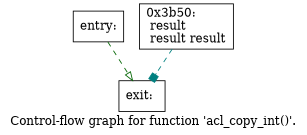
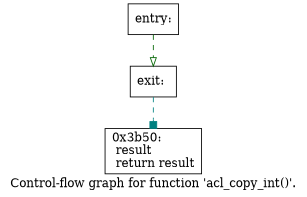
node "0x3b50:": text "result result" -> "return result"
edge "0x3b50:" -> "exit:": reversed
